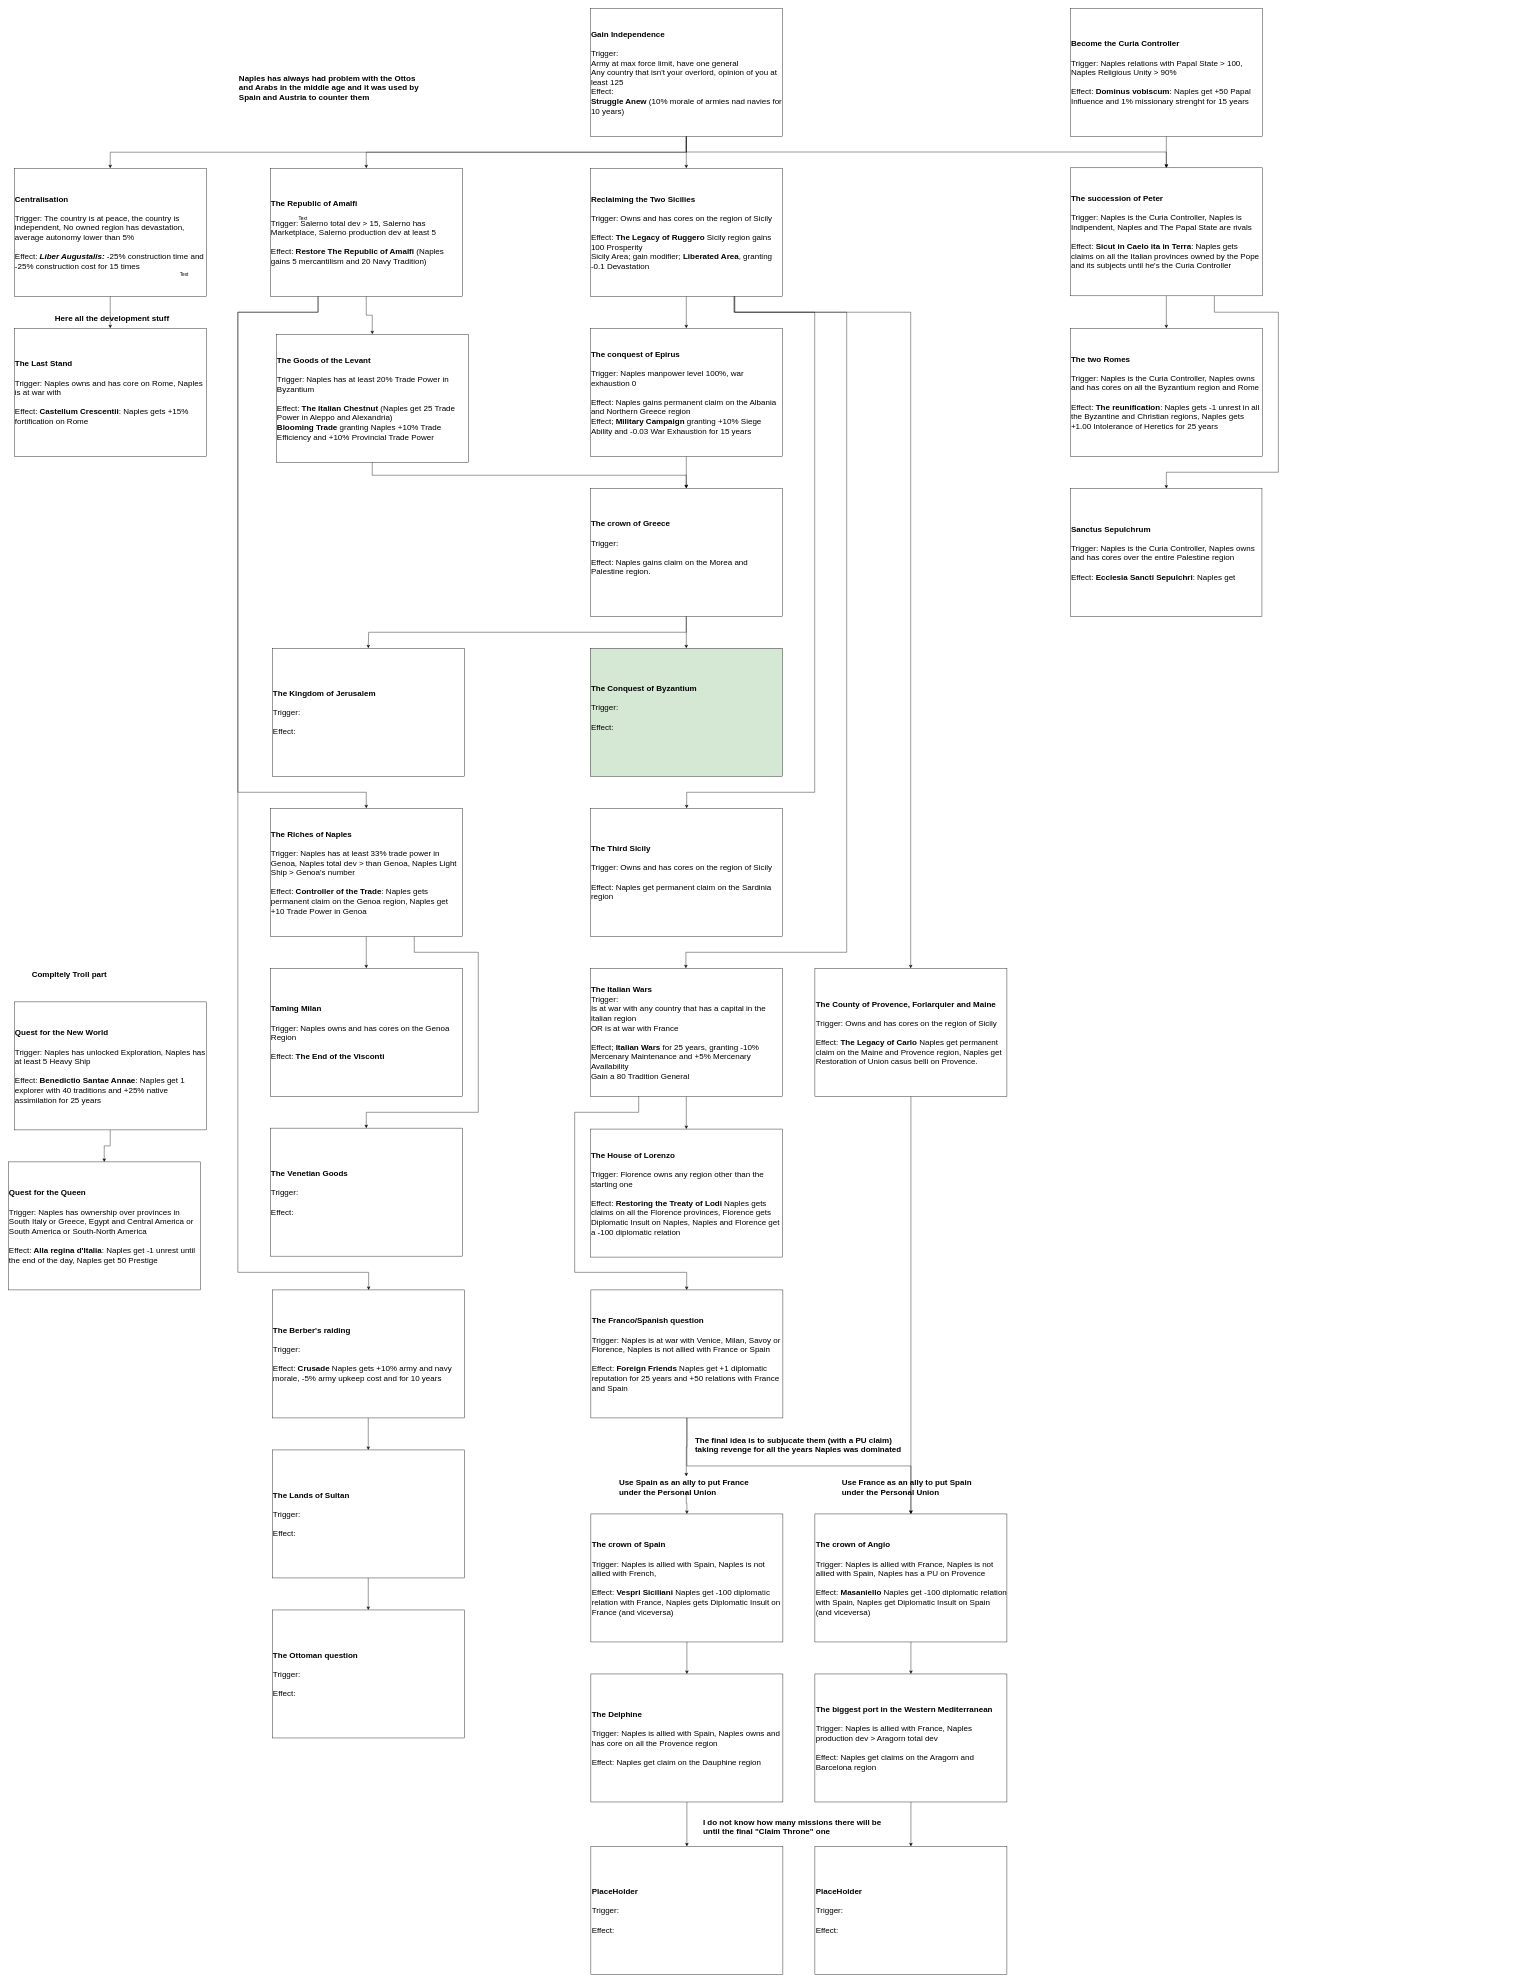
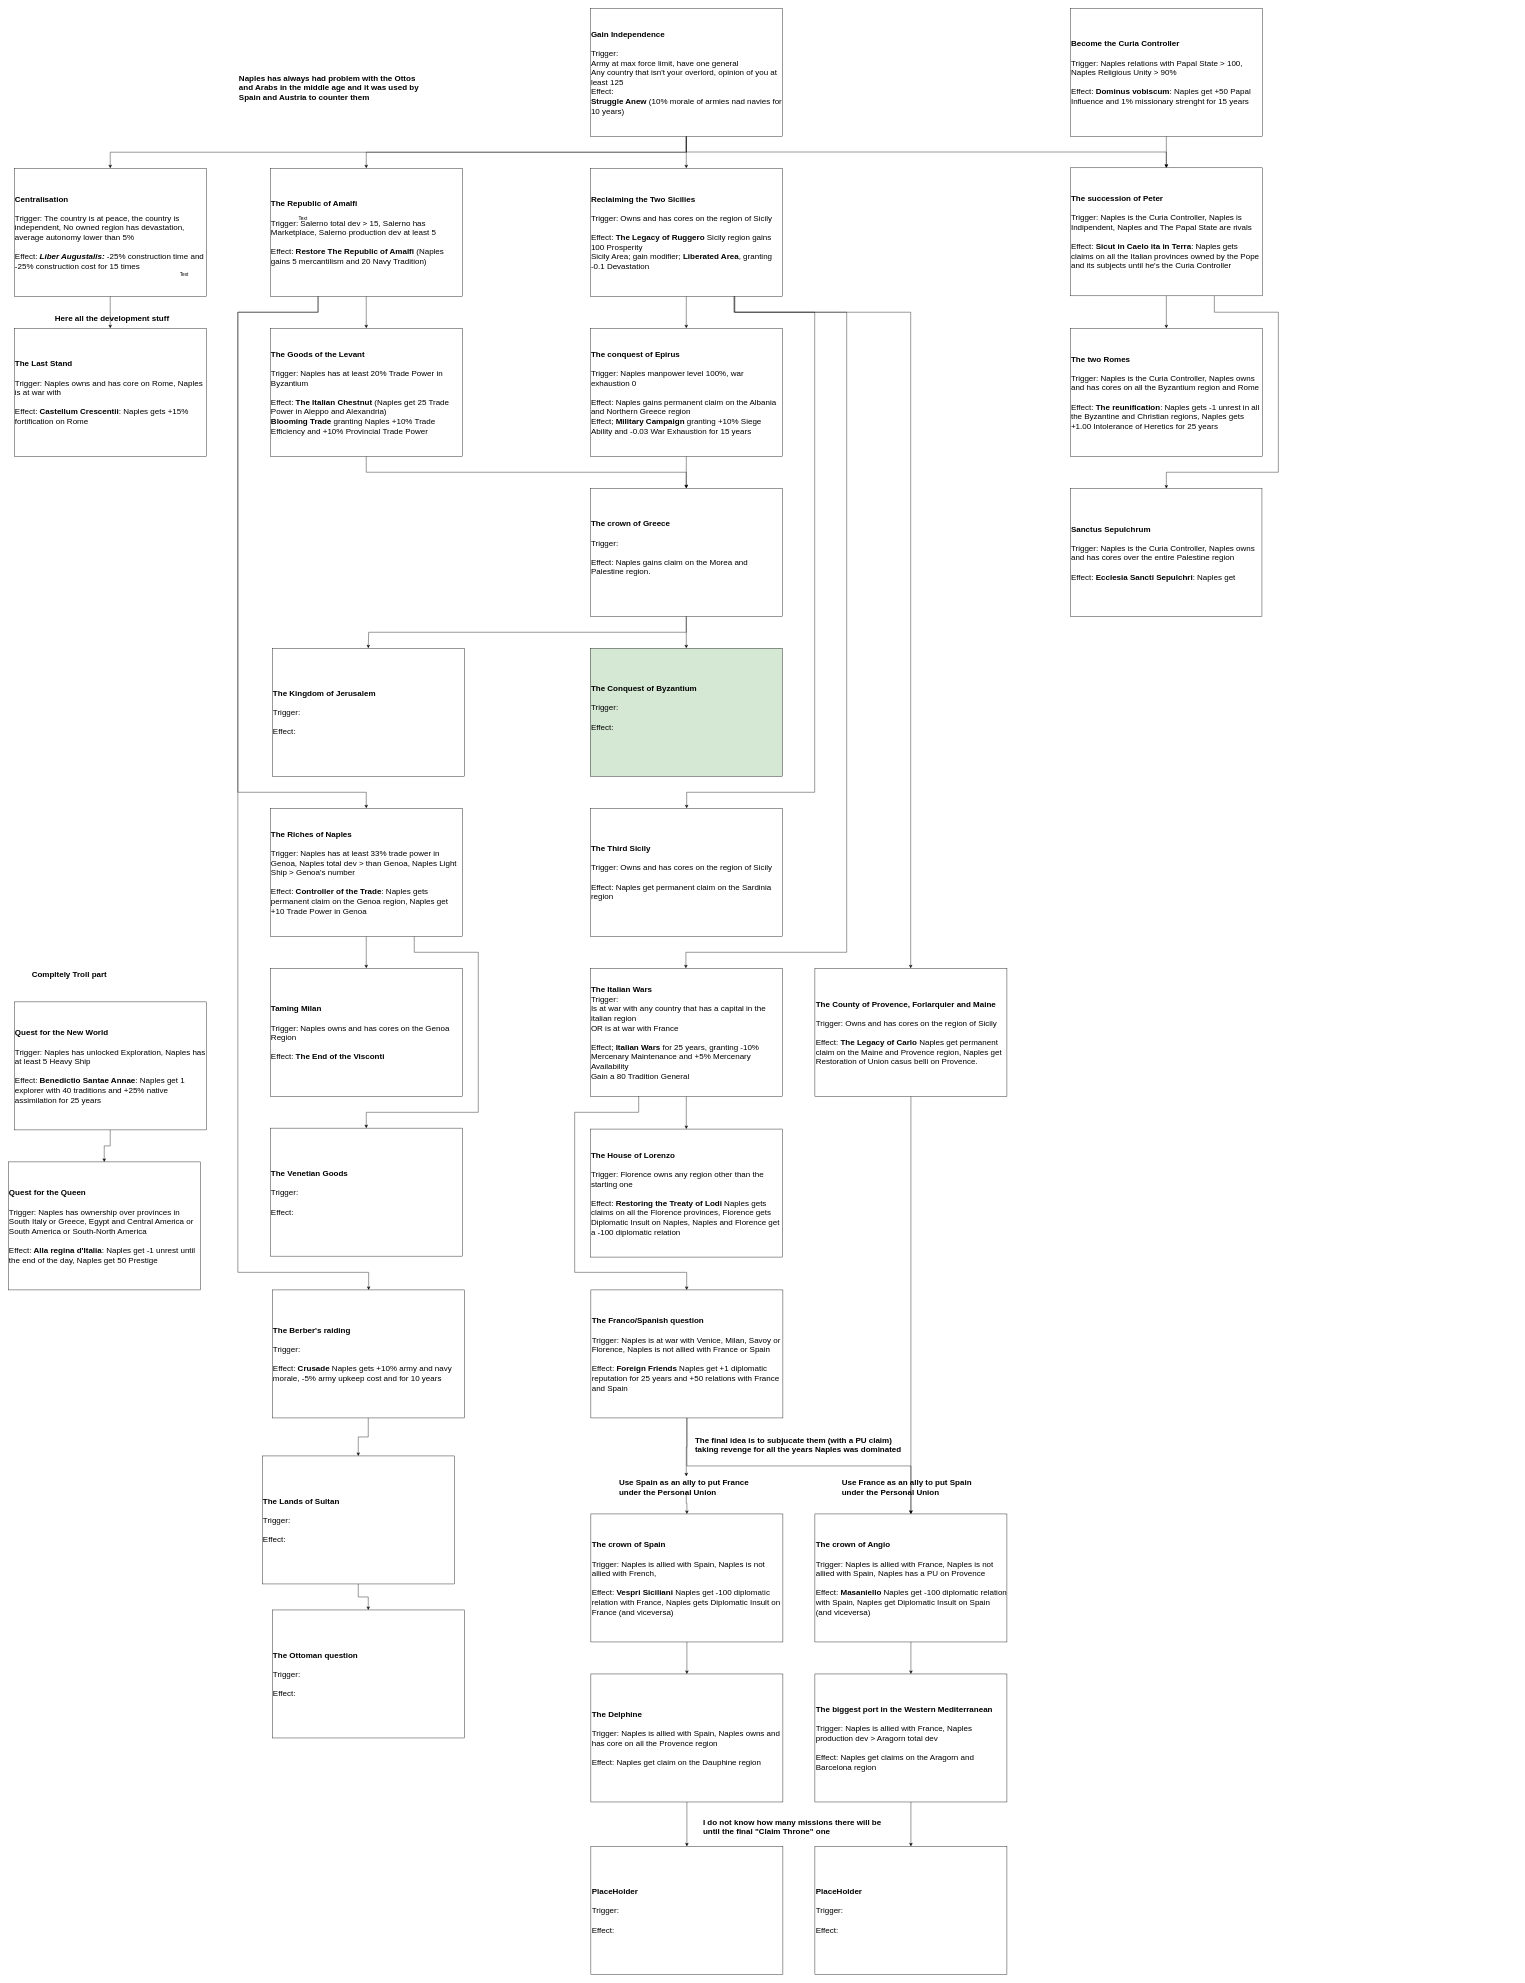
node "The Goods of the Levant Trigger: Naples has at least 20% Trade Power in Byzantium Effect: The Italian Chestnut (Naples get 25 Trade Power in Aleppo and Alexandria) Blooming Trade granting Naples +10% Trade Efficiency and +10% Provincial Trade Power": moved (372, 398) -> (366, 392)
node "The Lands of Sultan Trigger: Effect:": moved (368, 1514) -> (358, 1520)
